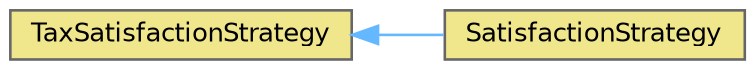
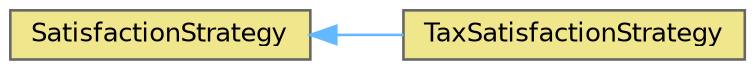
edge "SatisfactionStrategy" -> "TaxSatisfactionStrategy": reversed
